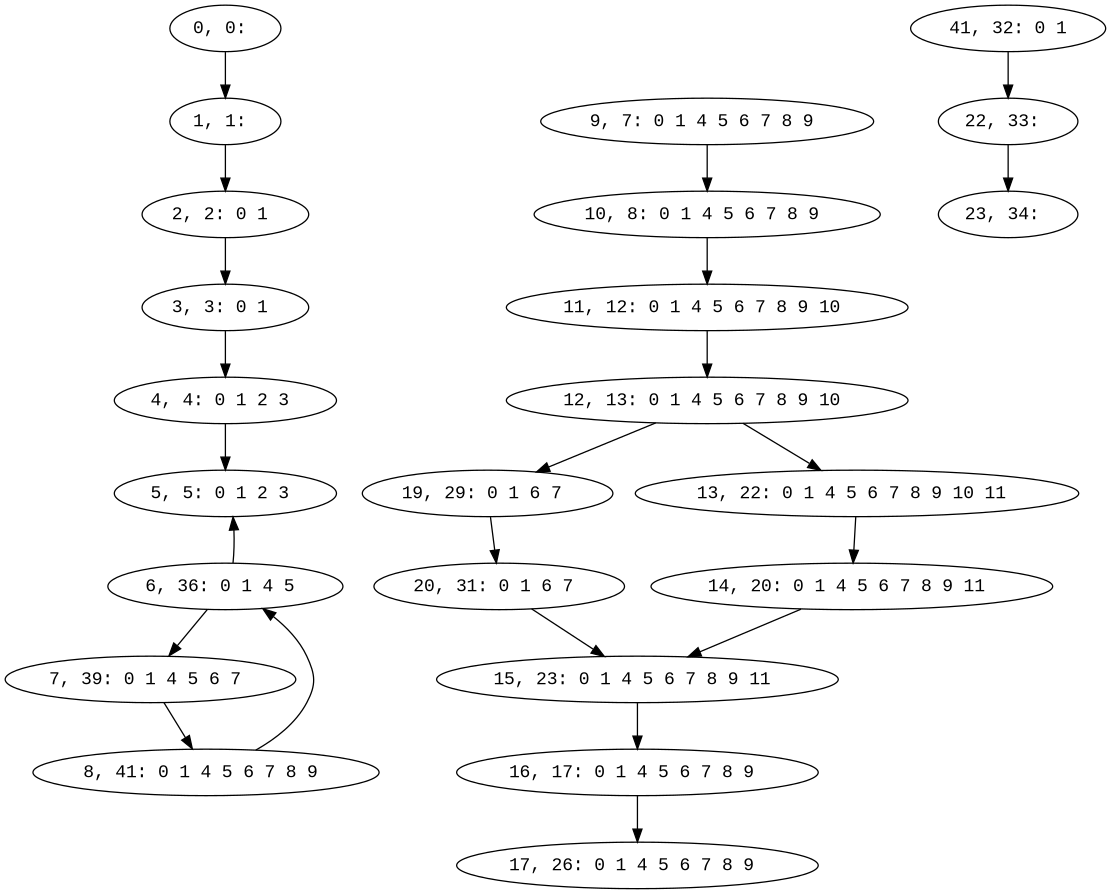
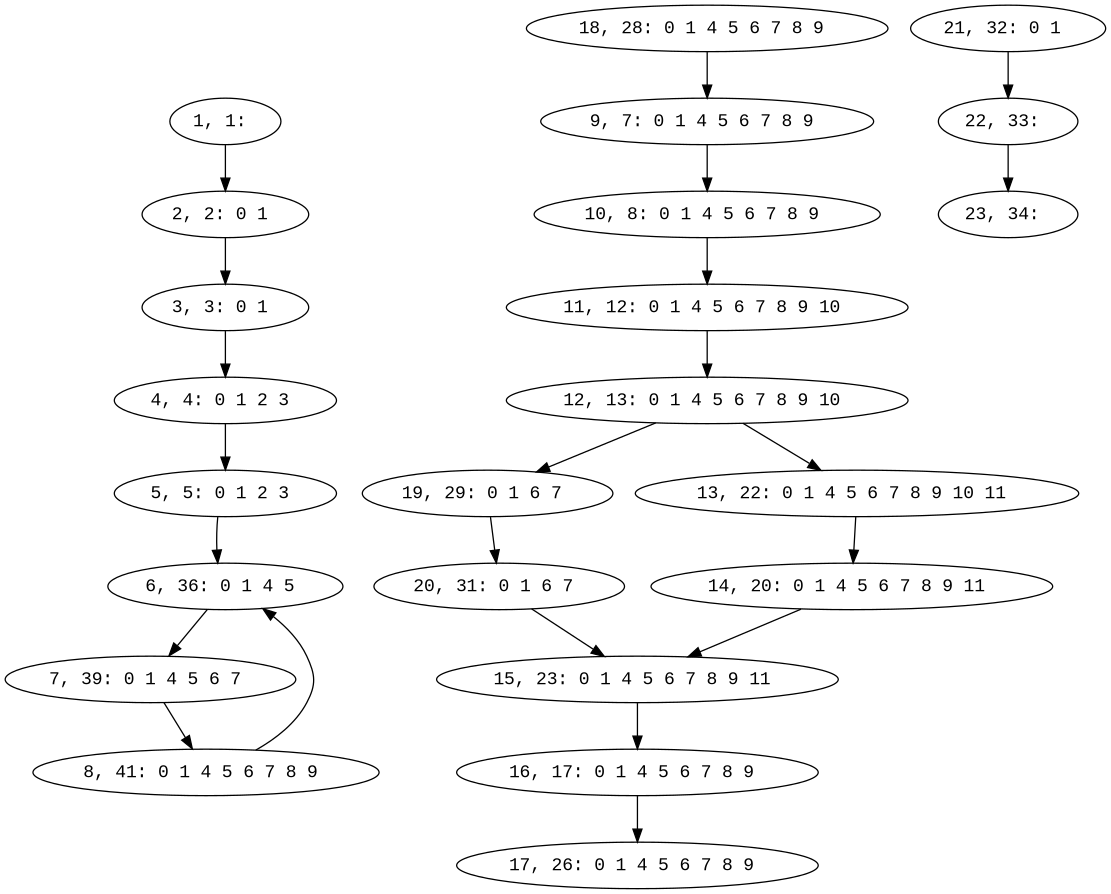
node "0, 0:": removed
node "18, 28: 0 1 4 5 6 7 8 9": added
node "41, 32: 0 1": label "41, 32: 0 1" -> "21, 32: 0 1"
edge "6, 36: 0 1 4 5" -> "5, 5: 0 1 2 3": reversed
